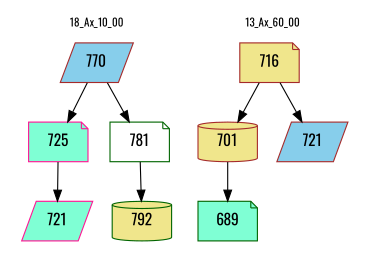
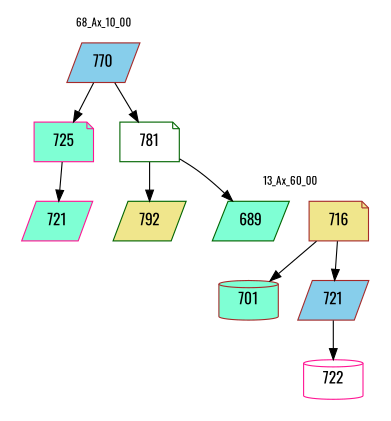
cluster "18_Ax_10_00": label "18_Ax_10_00" -> "68_Ax_10_00"
node "701": fillcolor khaki -> aquamarine
edge "701" -> "689": now "781" -> "689"
node "792": shape cylinder -> parallelogram
node "689": shape note -> parallelogram
node "722": added
